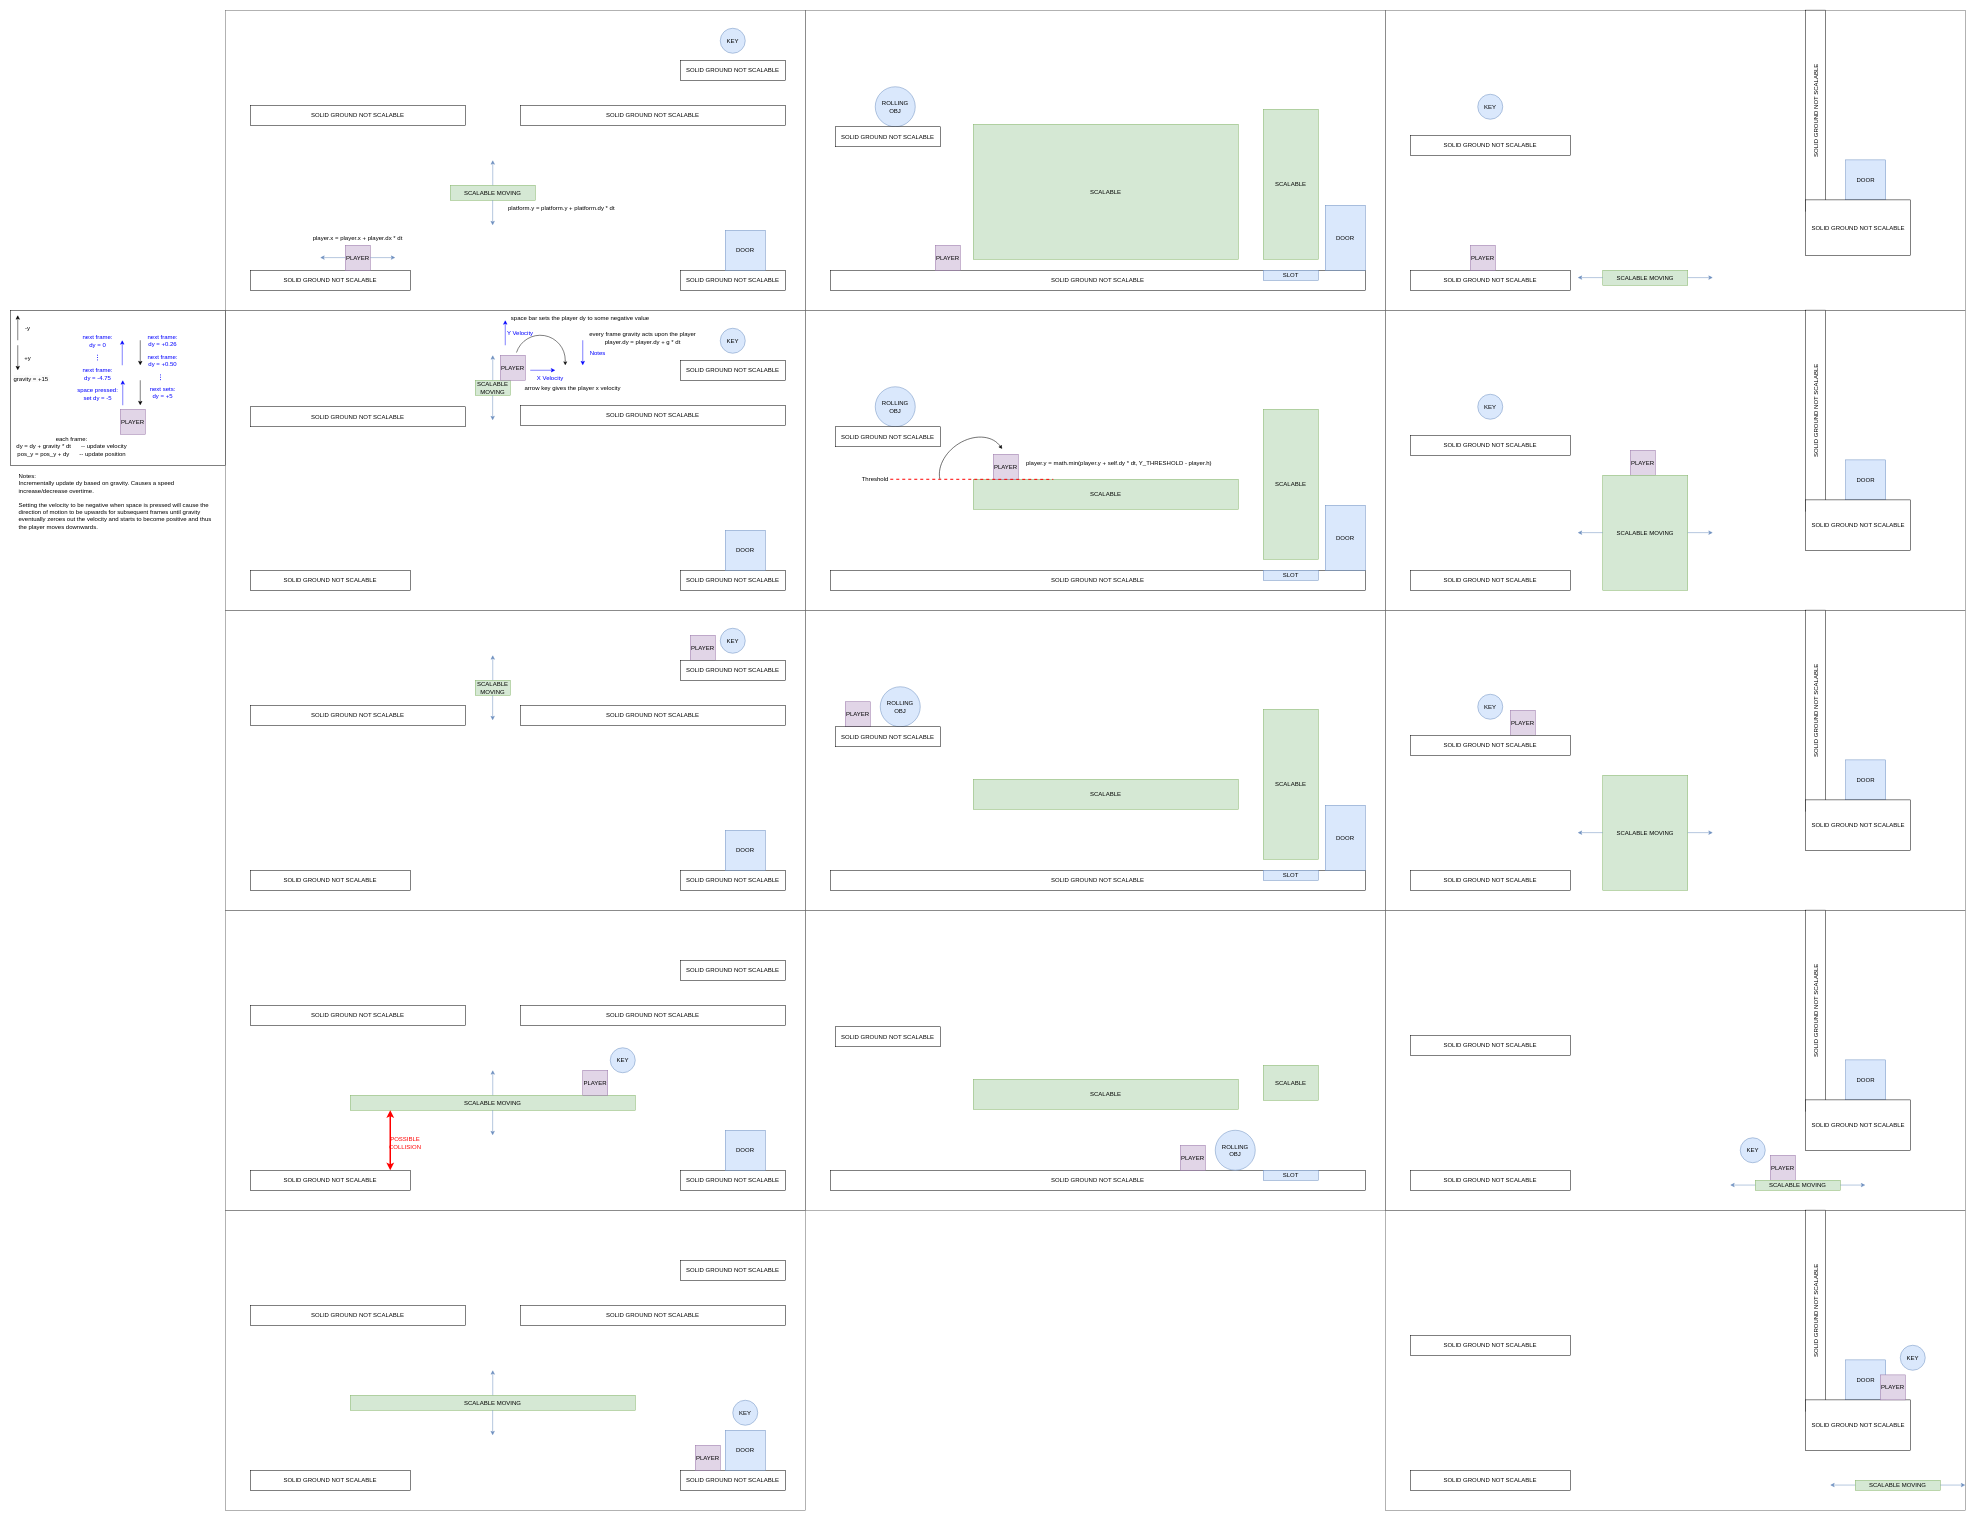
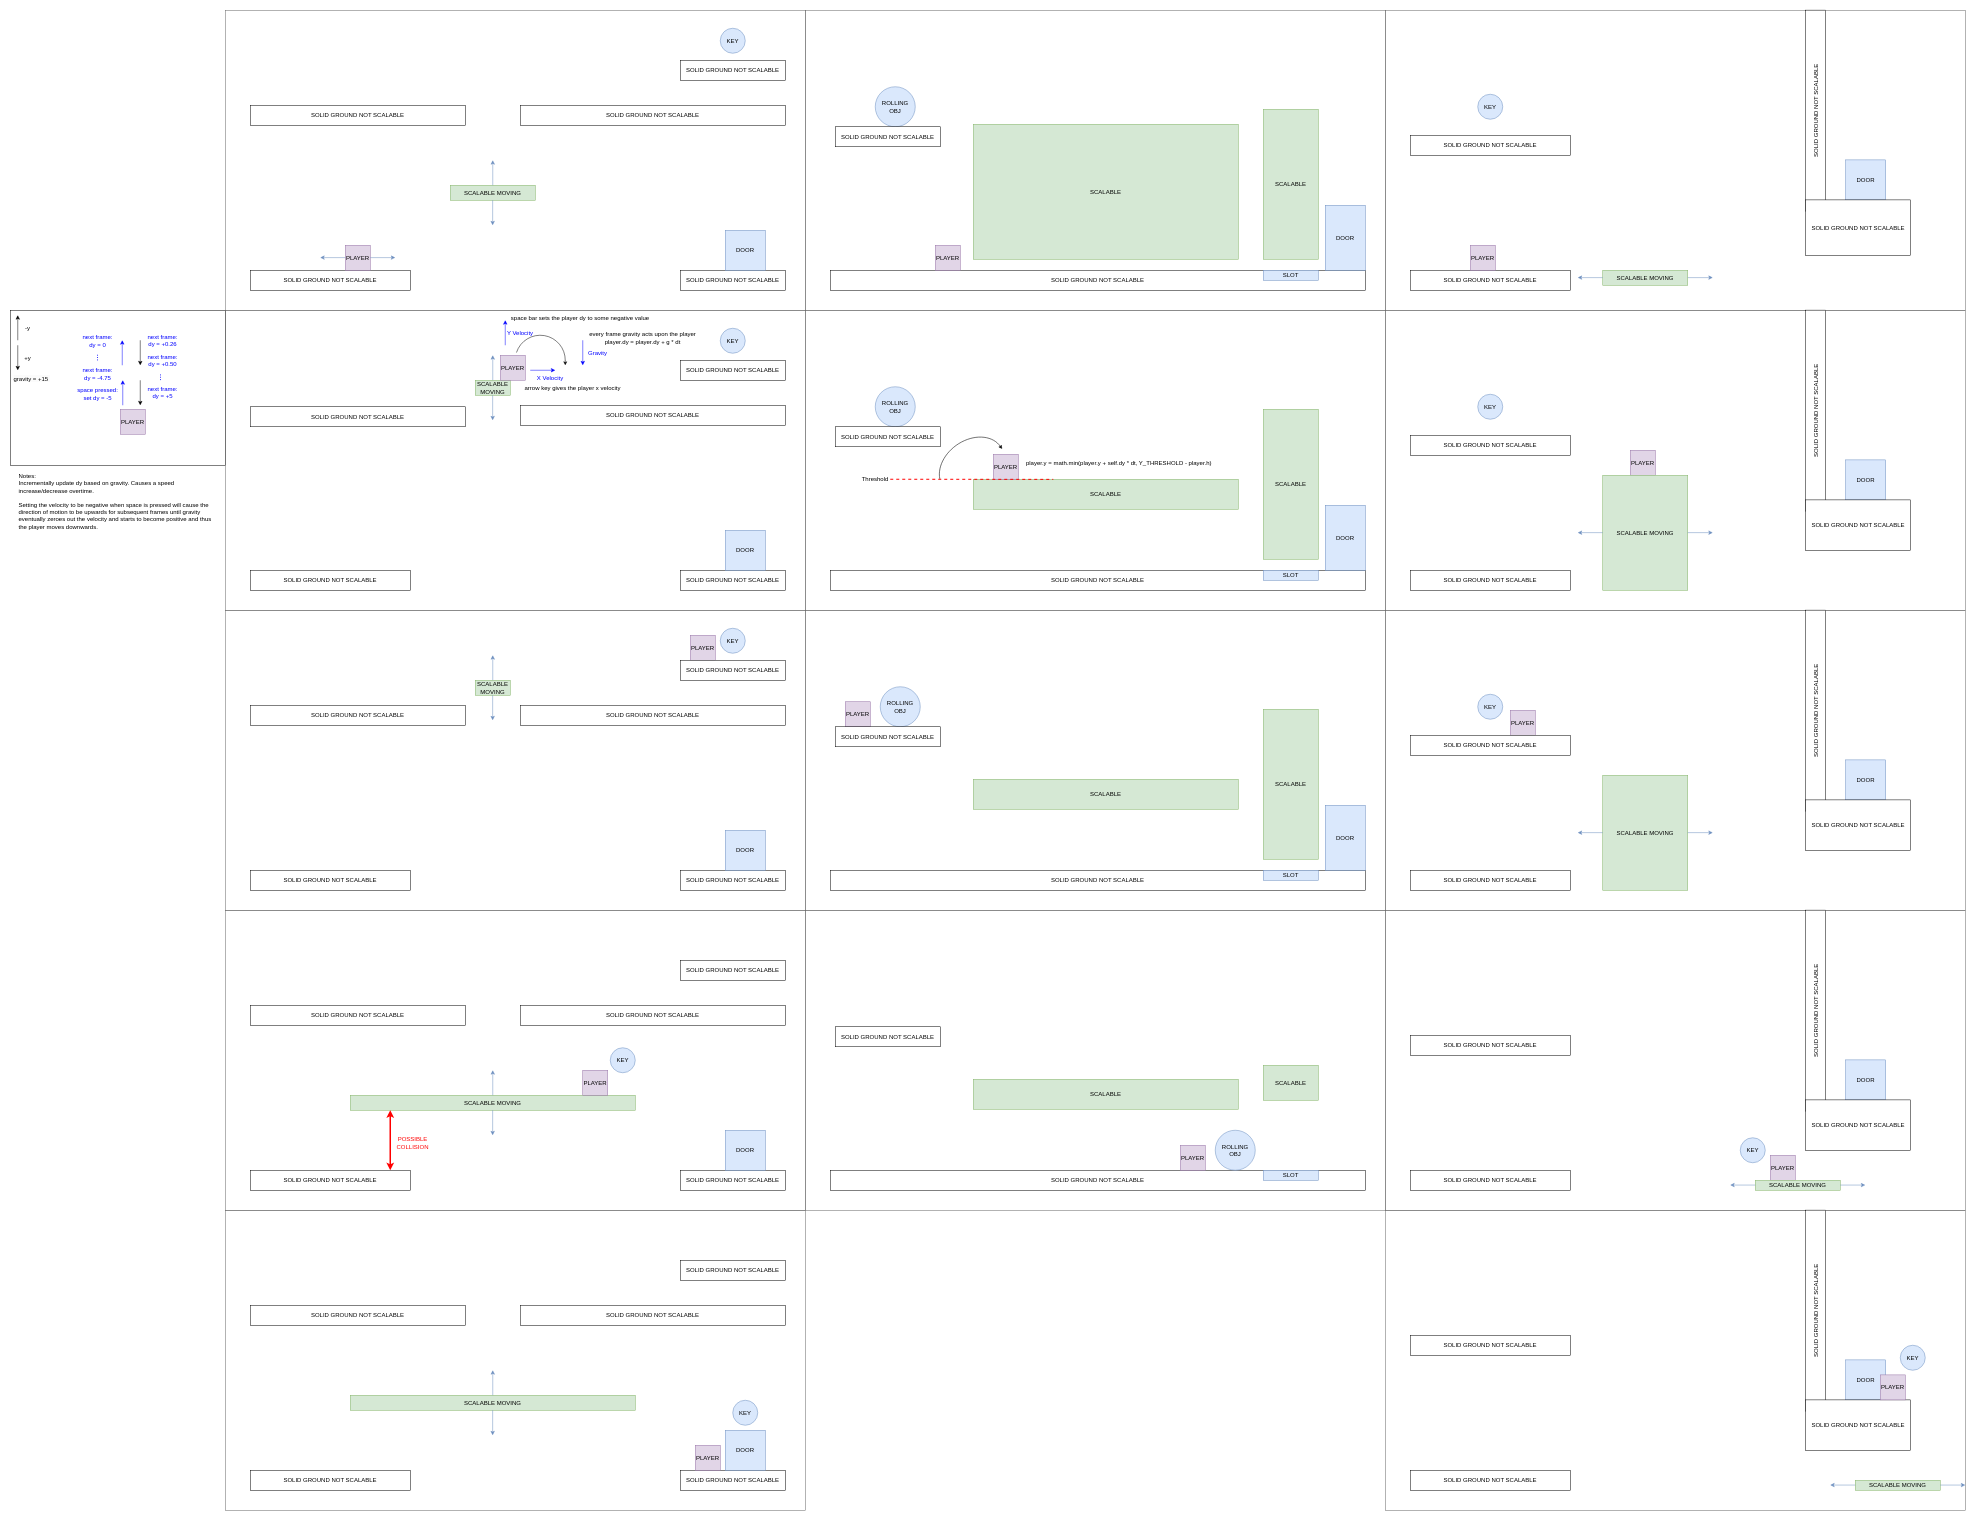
node "platform.y = platform.y + platform.dy * dt": removed
node "player.x = player.x + player.dx * dt": removed
node "Notes": label "Notes" -> "Gravity"
node "next sets: dy = +5": label "next sets: dy = +5" -> "next frame: dy = +5"
node "each frame: dy = dy + gravity * dt -- update velocity pos_y = pos_y + dy -- update position": removed
node "POSSIBLE COLLISION": moved (405, 1143) -> (413, 1143)
